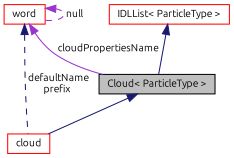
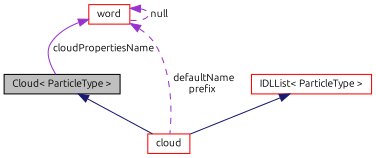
edge "Cloud< ParticleType >" -> "IDLList< ParticleType >": now "cloud" -> "IDLList< ParticleType >"
edge "cloud" -> "word": color midnightblue -> darkorchid3
